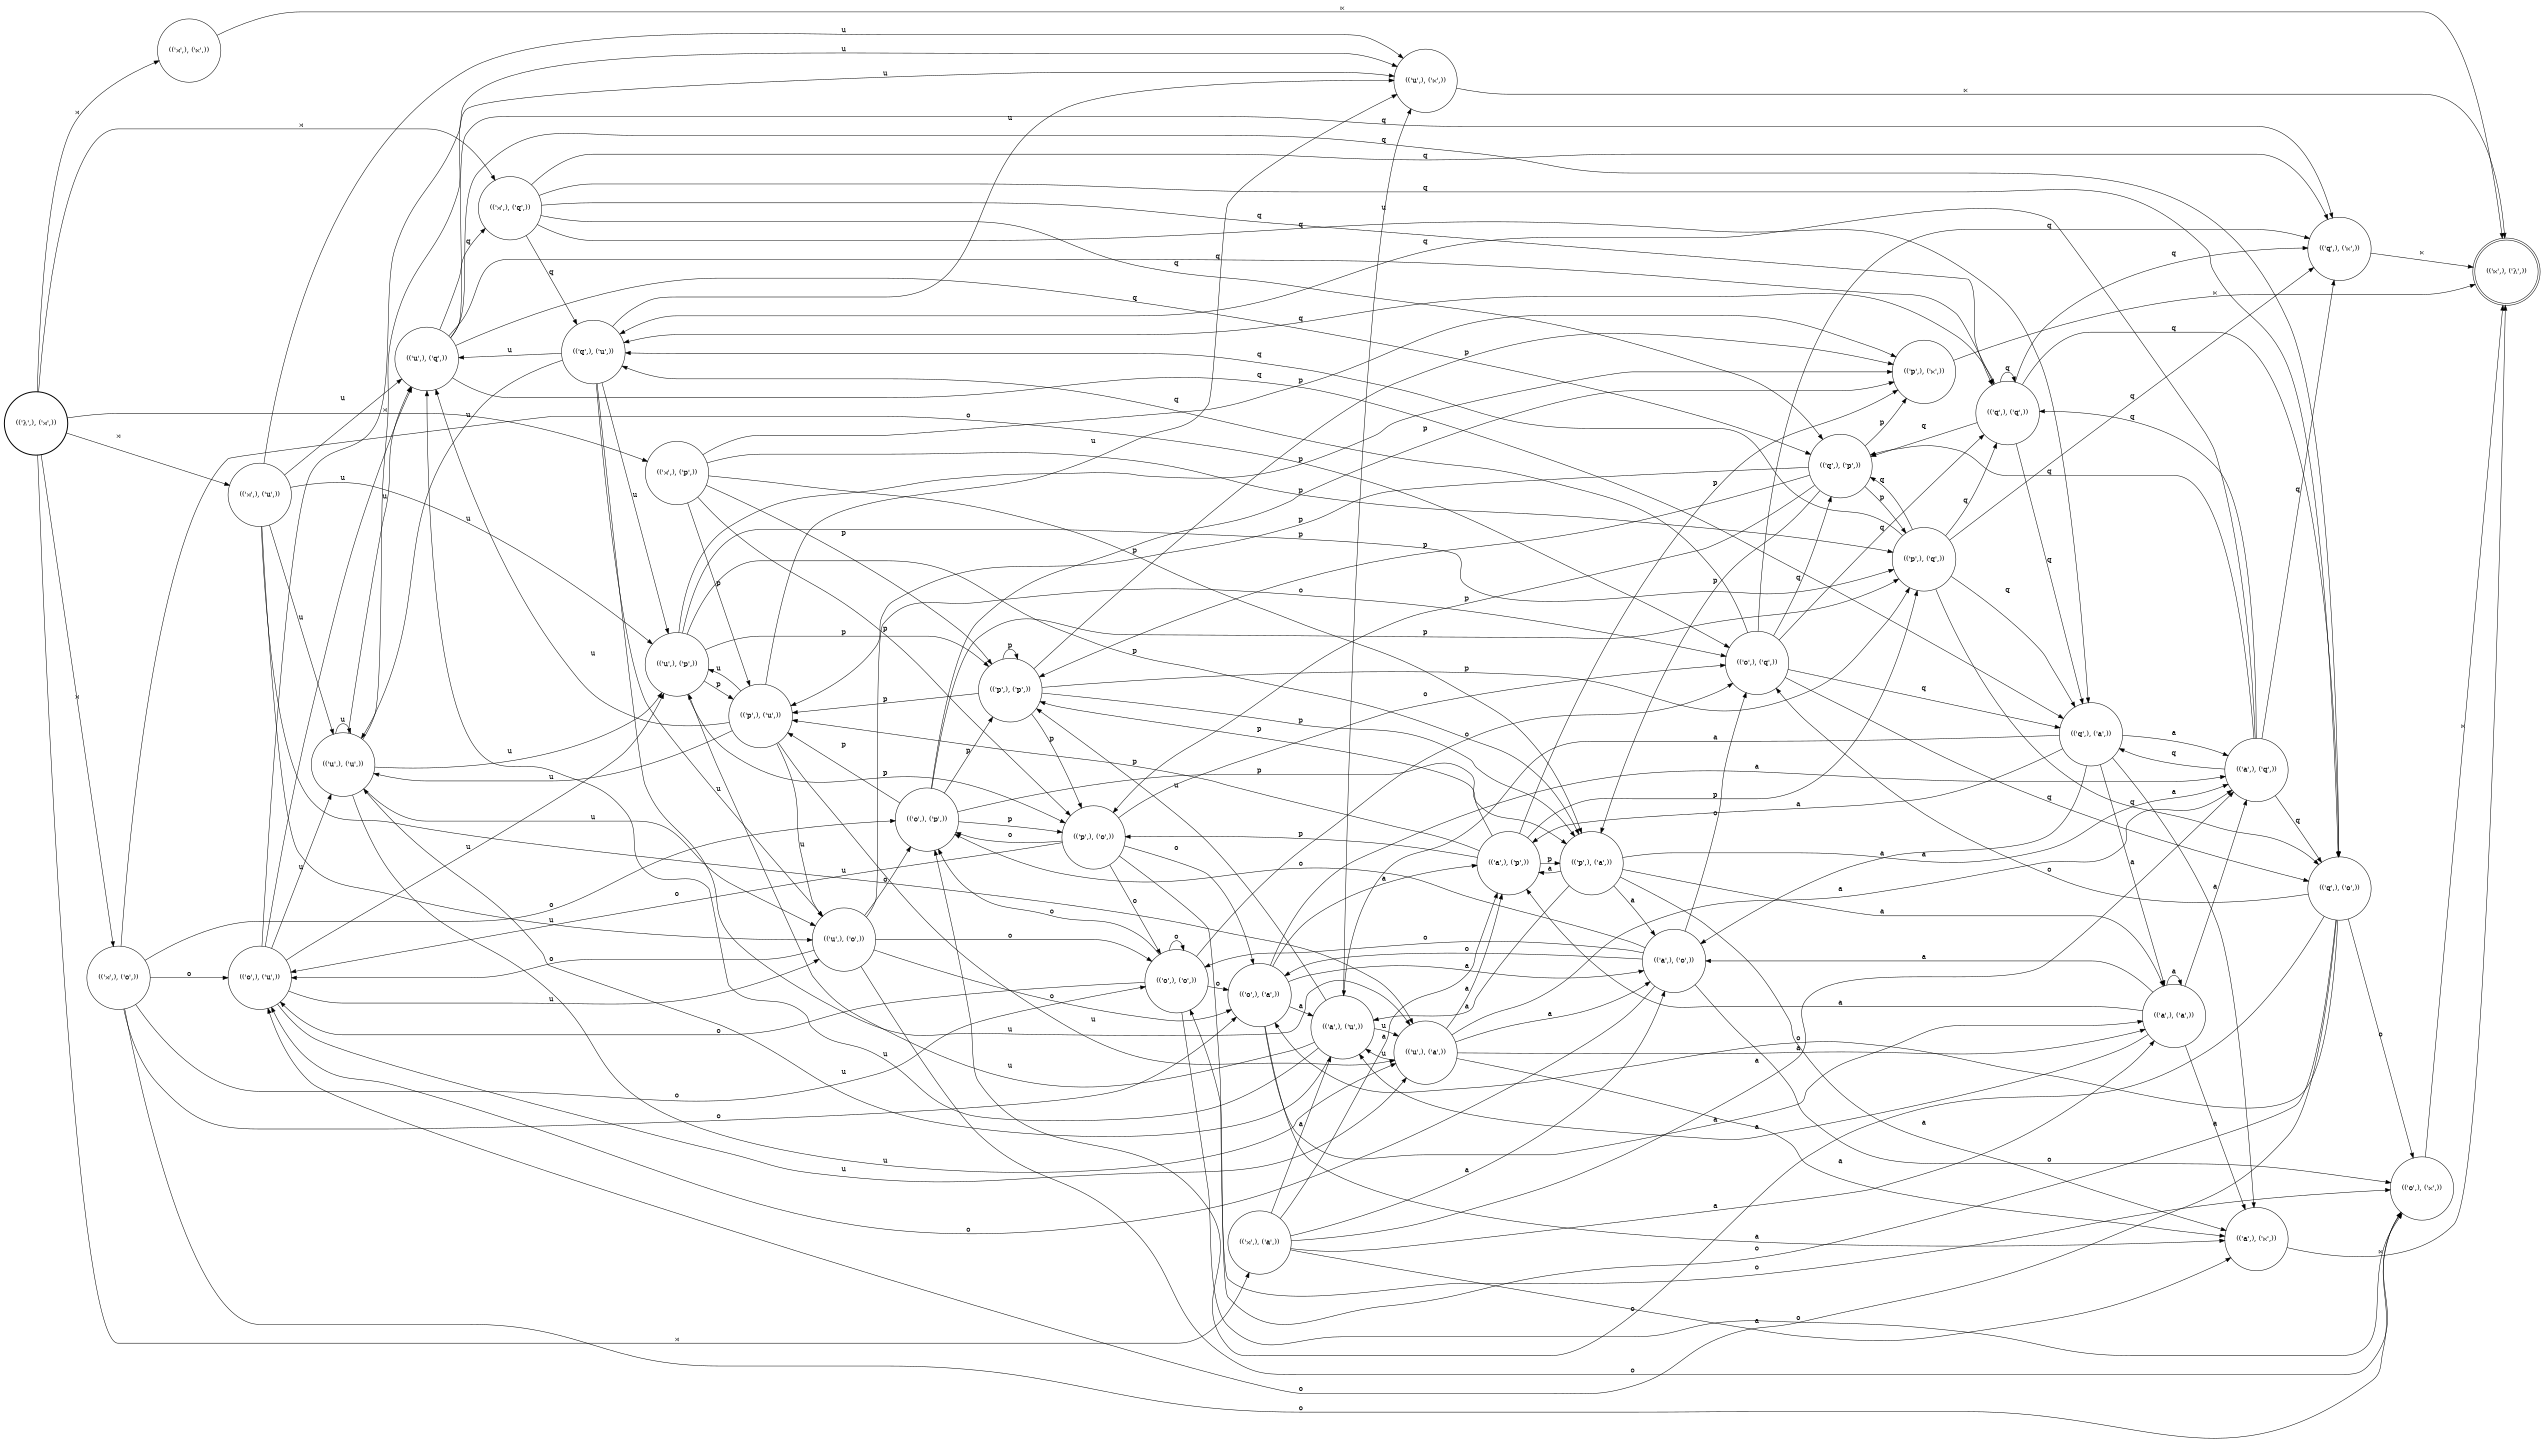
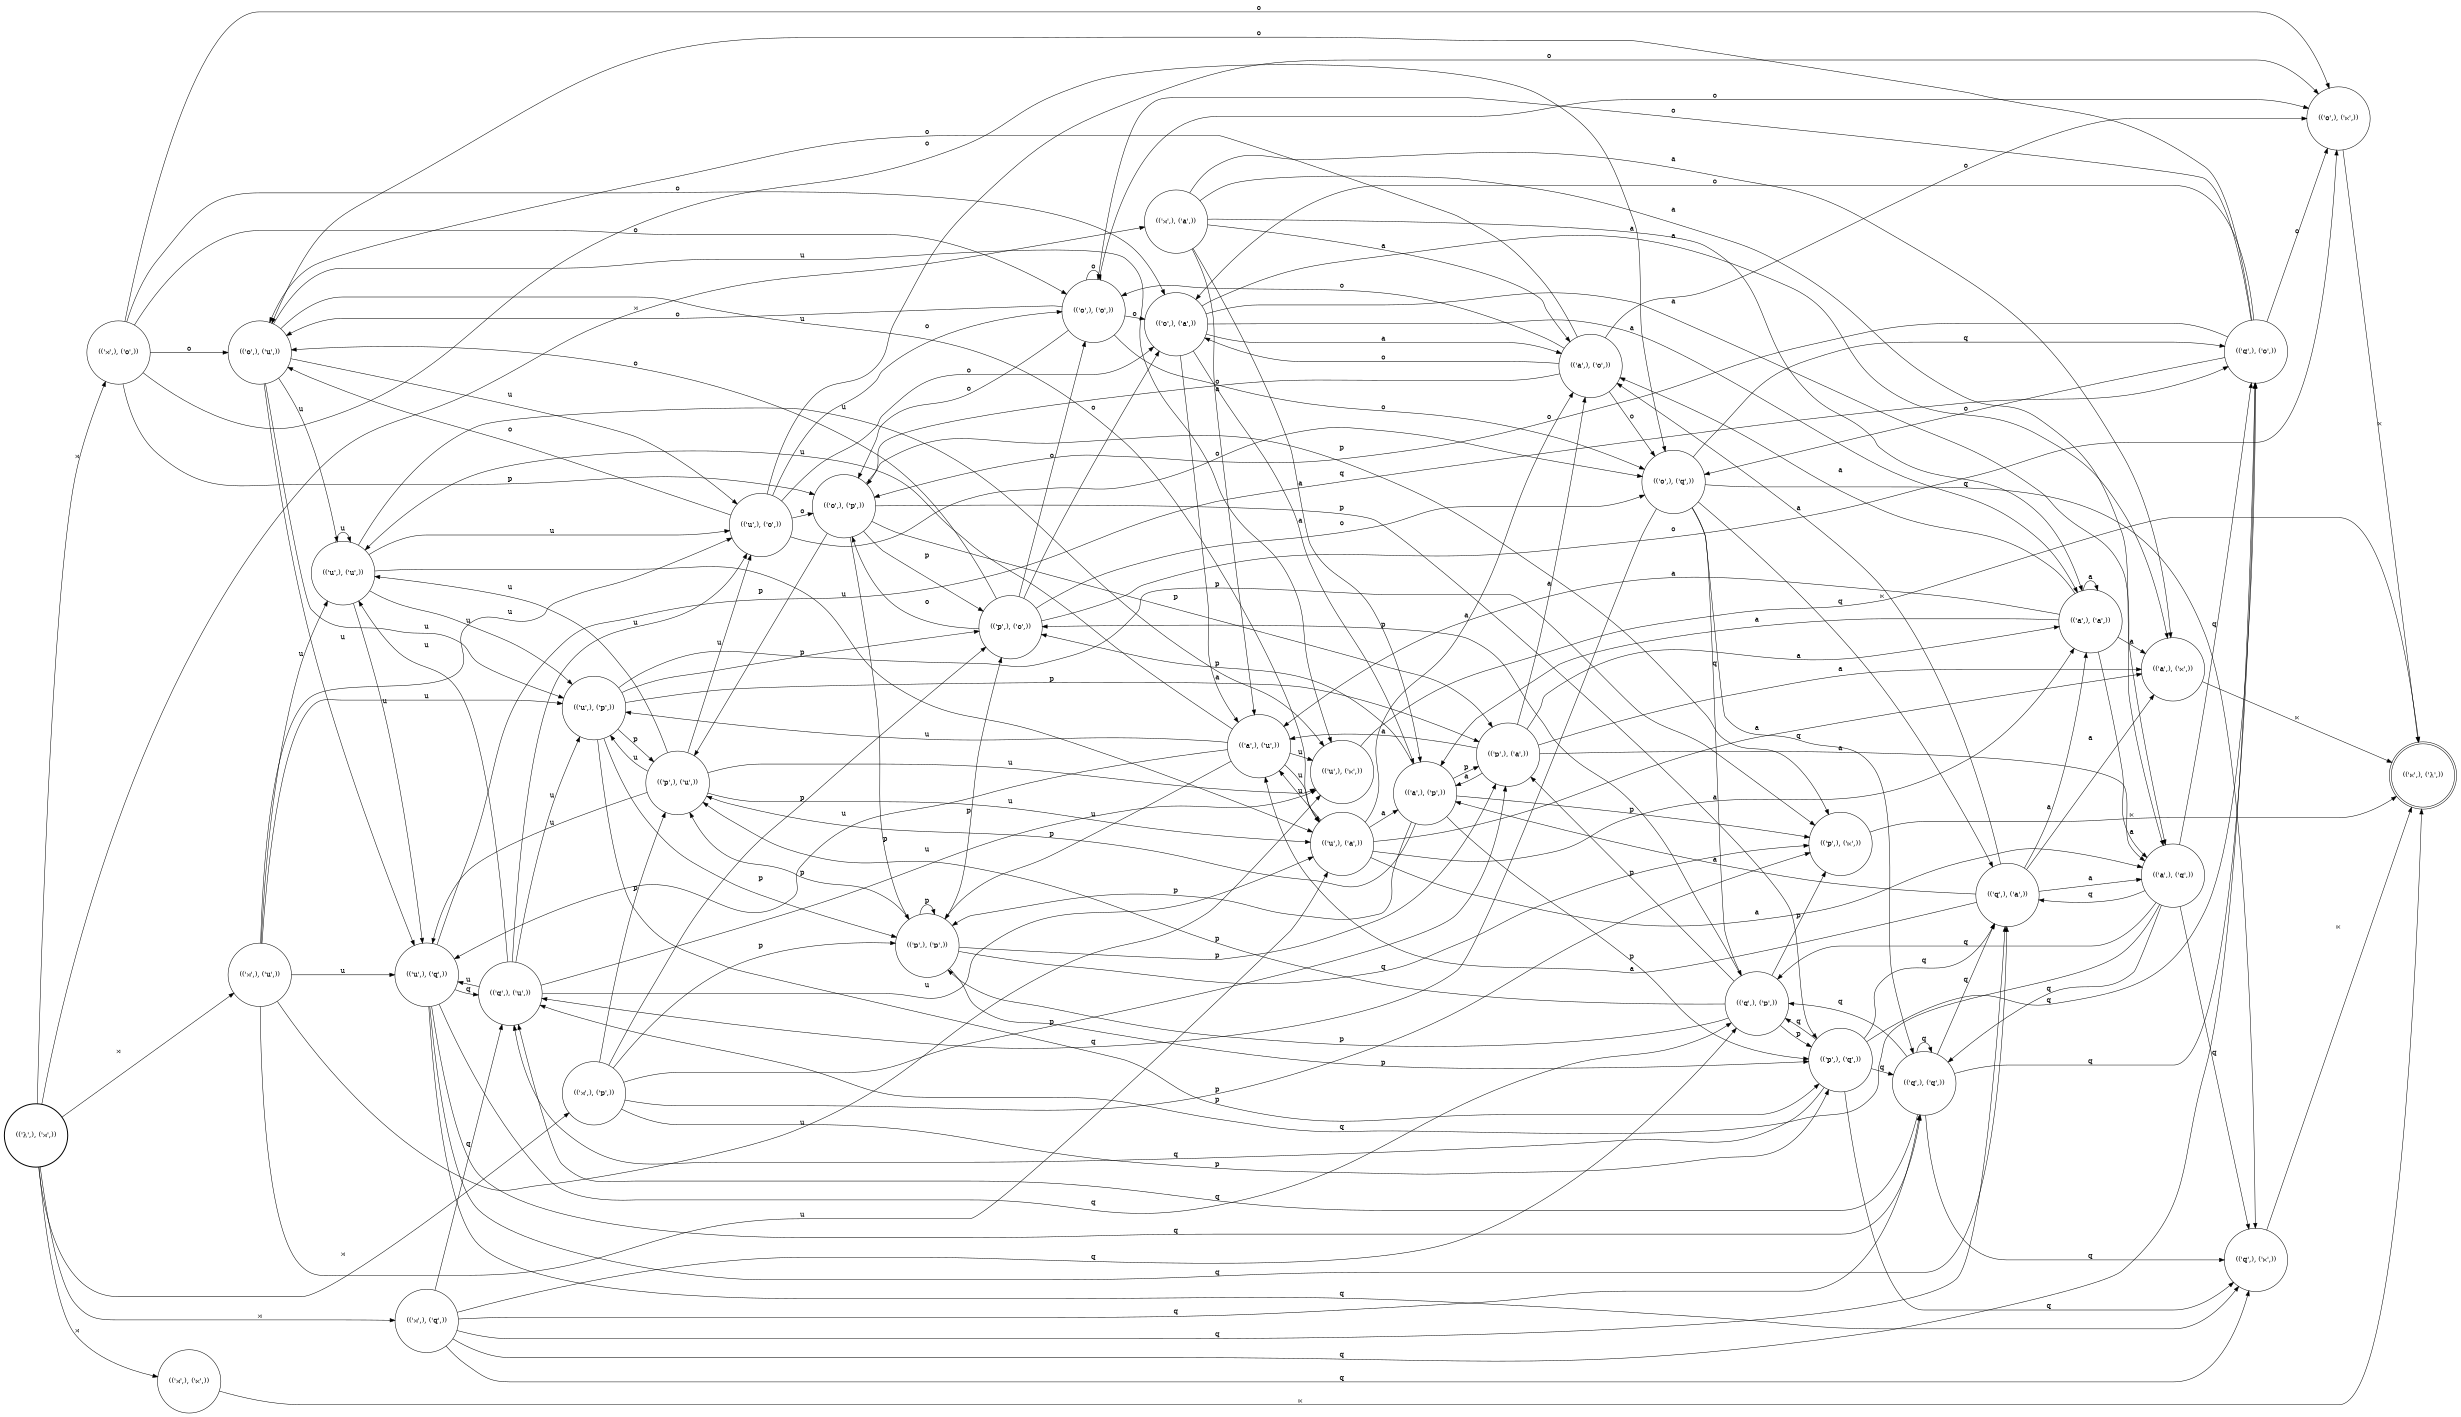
edge "(('u',), ('q',))" -> "(('⋊',), ('q',))": now "(('u',), ('q',))" -> "(('q',), ('u',))"
edge "(('p',), ('p',))" -> "(('p',), ('⋉',))": label "p" -> "q"
edge "(('⋊',), ('o',))" -> "(('o',), ('p',))": label "o" -> "p"
